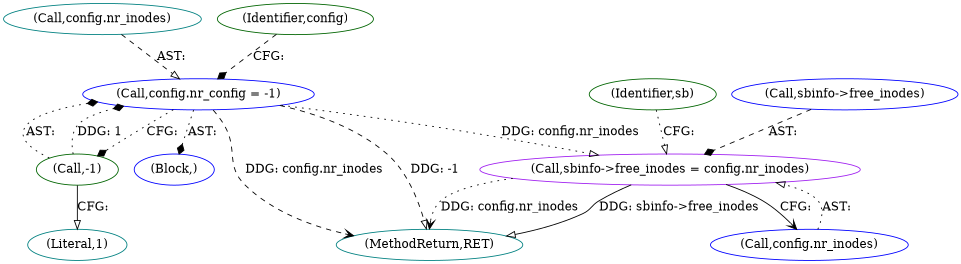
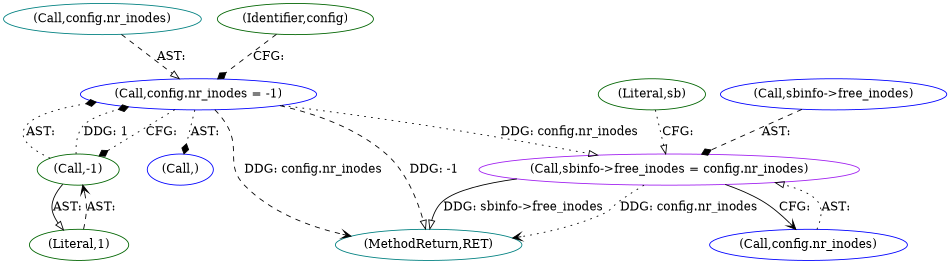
node "(Call,config.nr_config = -1)": label "(Call,config.nr_config = -1)" -> "(Call,config.nr_inodes = -1)"
node "(Identifier,sb)": label "(Identifier,sb)" -> "(Literal,sb)"
node "(Block,)": label "(Block,)" -> "(Call,)"
edge "(Call,-1)" -> "(Literal,1)": label "CFG: " -> "AST: "
edge "(Literal,1)" -> "(Call,-1)": added, label "AST:"
node "(Literal,1)": color teal -> darkgreen
